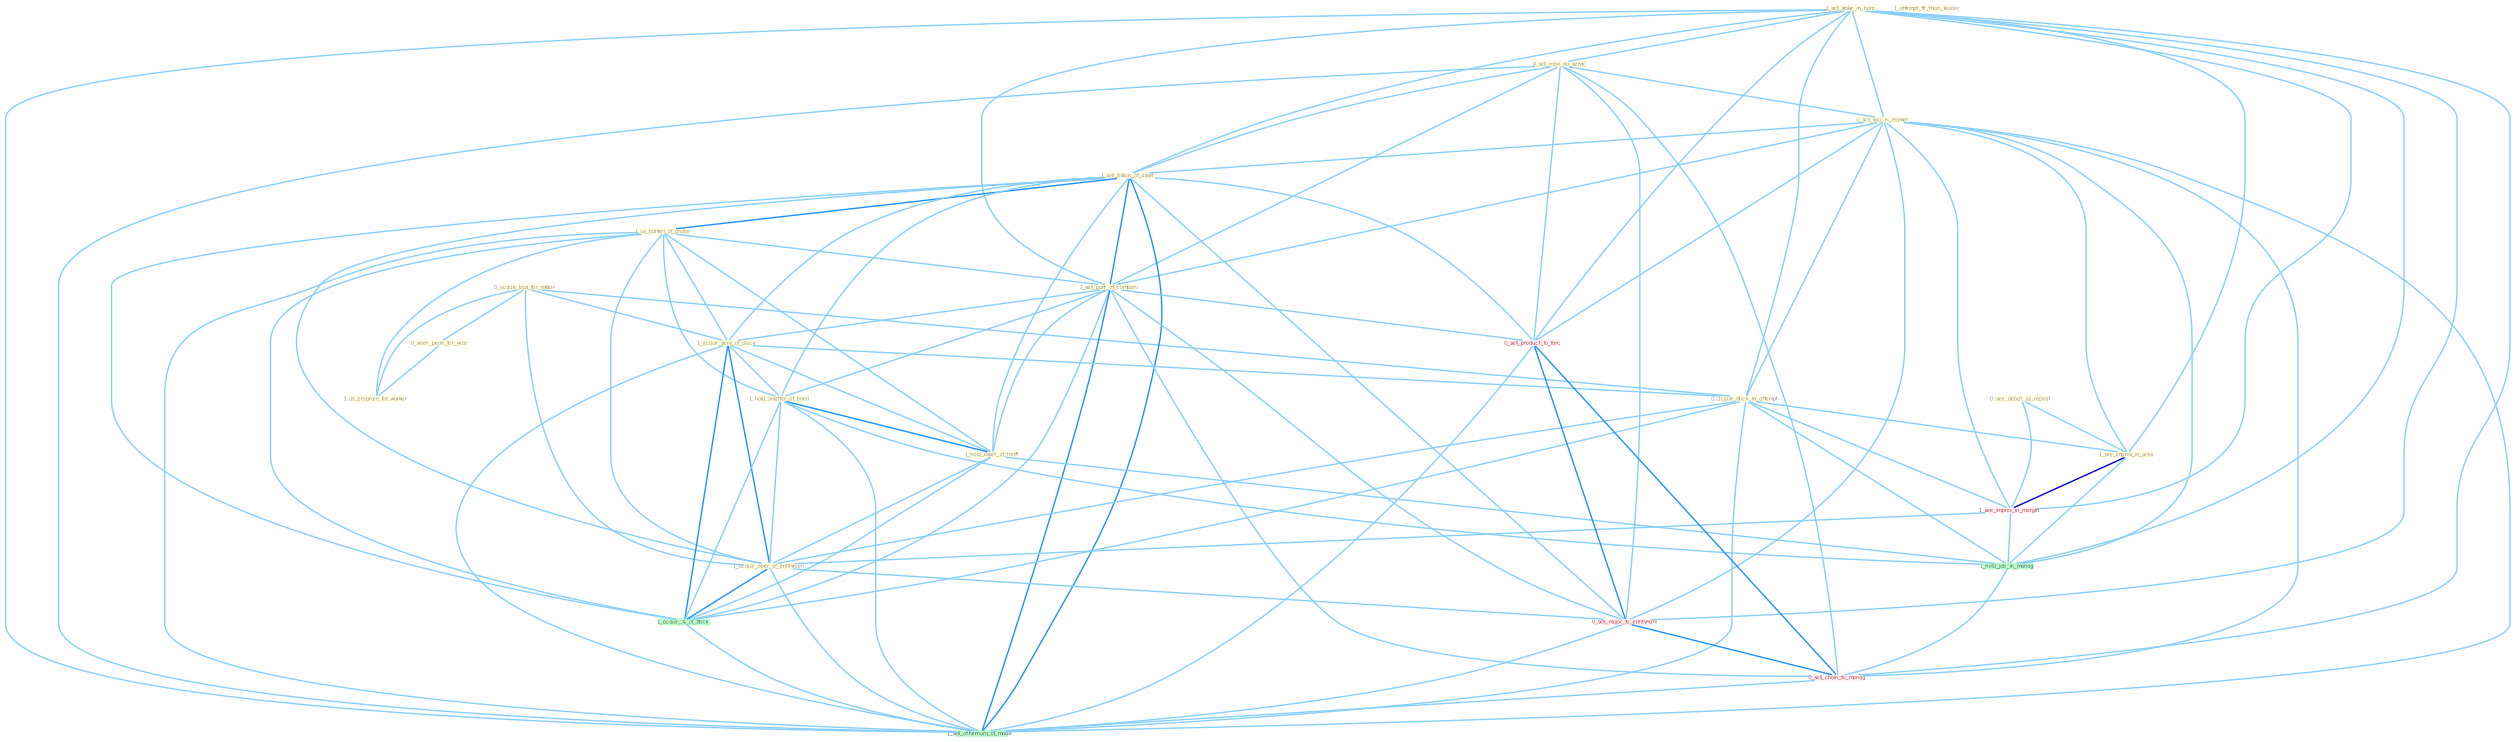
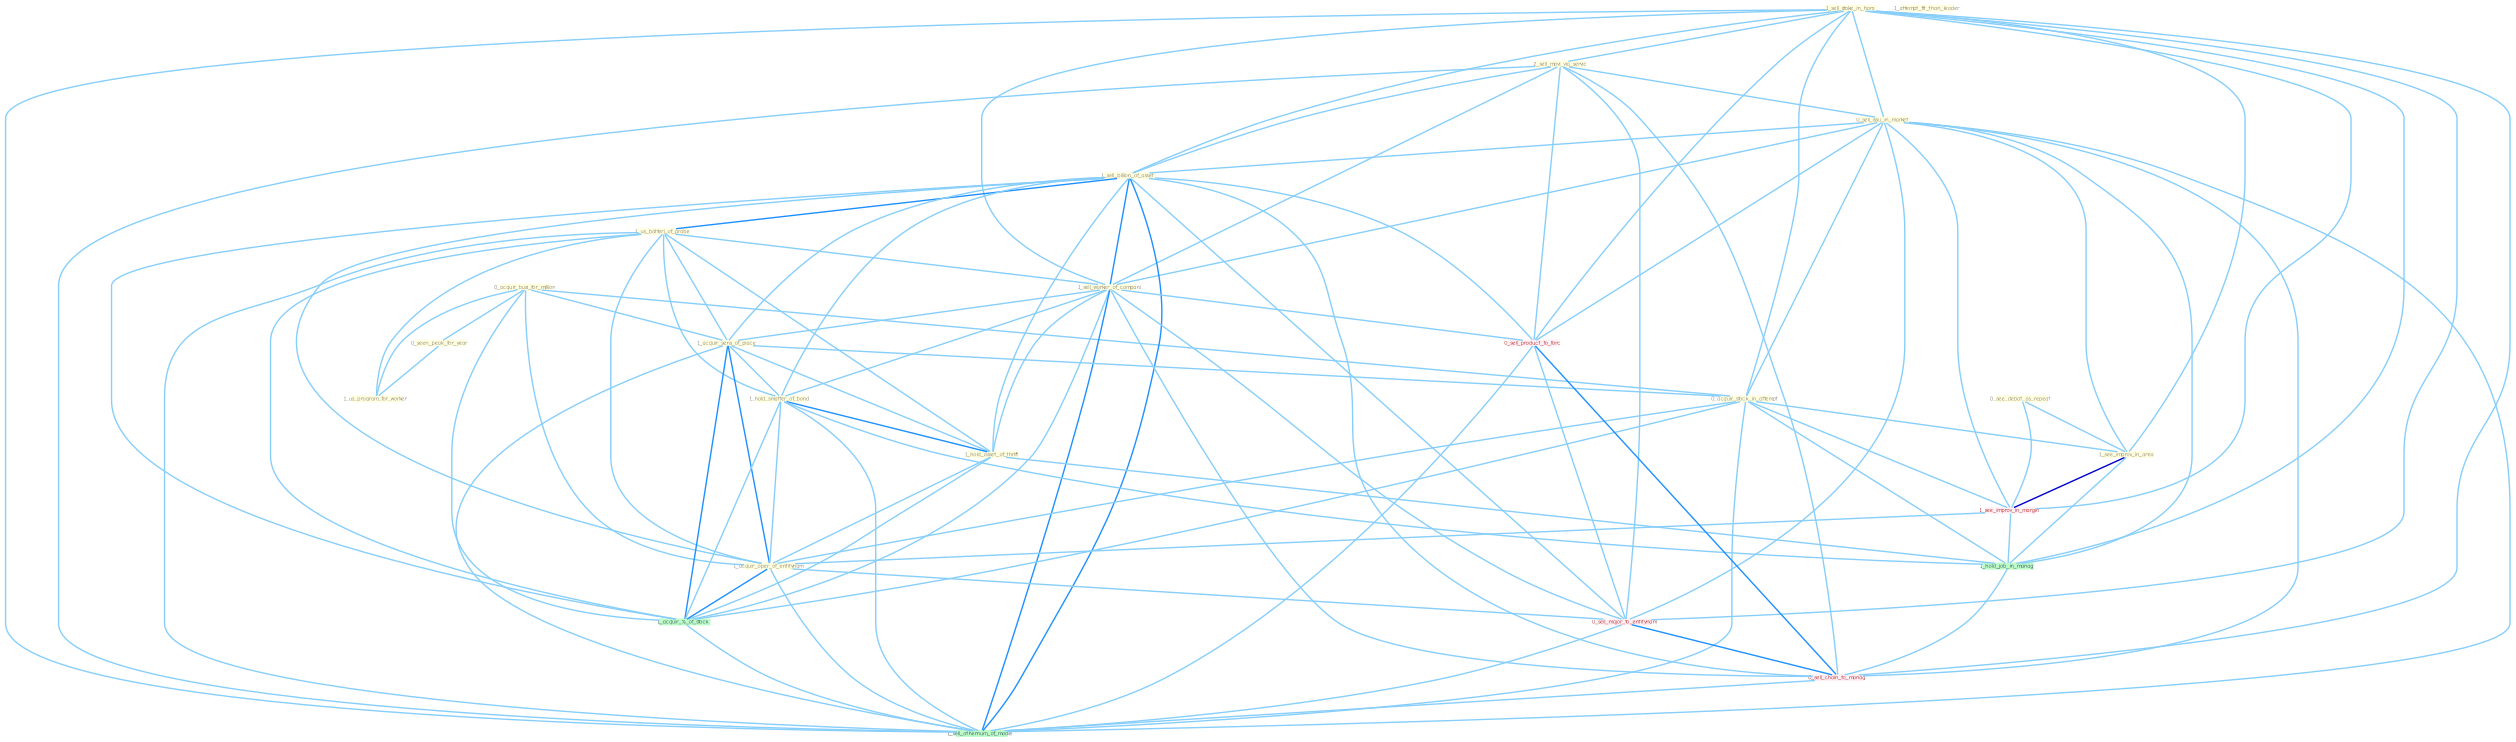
node "0_sell_movi_via_servic": label "0_sell_movi_via_servic" -> "2_sell_movi_via_servic"
node "1_sell_part_of_compani": label "1_sell_part_of_compani" -> "1_sell_worker_of_compani"
edge "0_sell_product_to_forc" -- "0_sell_major_to_entitynam": color #1e90ff -> #87cefa
edge "0_acquir_busi_for_million" -- "1_acquir_%_of_stock": added
edge "1_sell_billion_of_asset" -- "0_sell_chain_to_manag": added
